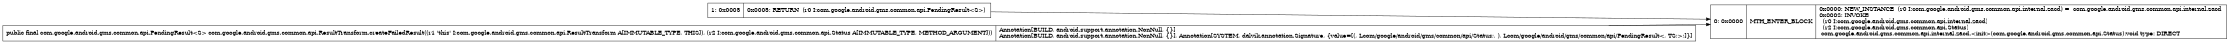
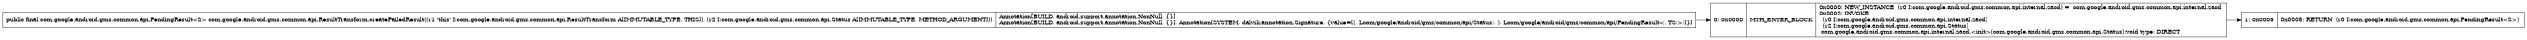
edge "1: 0x0005" -> "0: 0x0000": reversed
